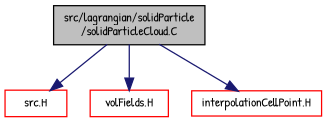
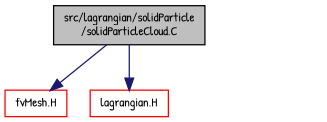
node "src.H": label "src.H" -> "fvMesh.H"
node "volFields.H": label "volFields.H" -> "lagrangian.H"
node "interpolationCellPoint.H": removed
